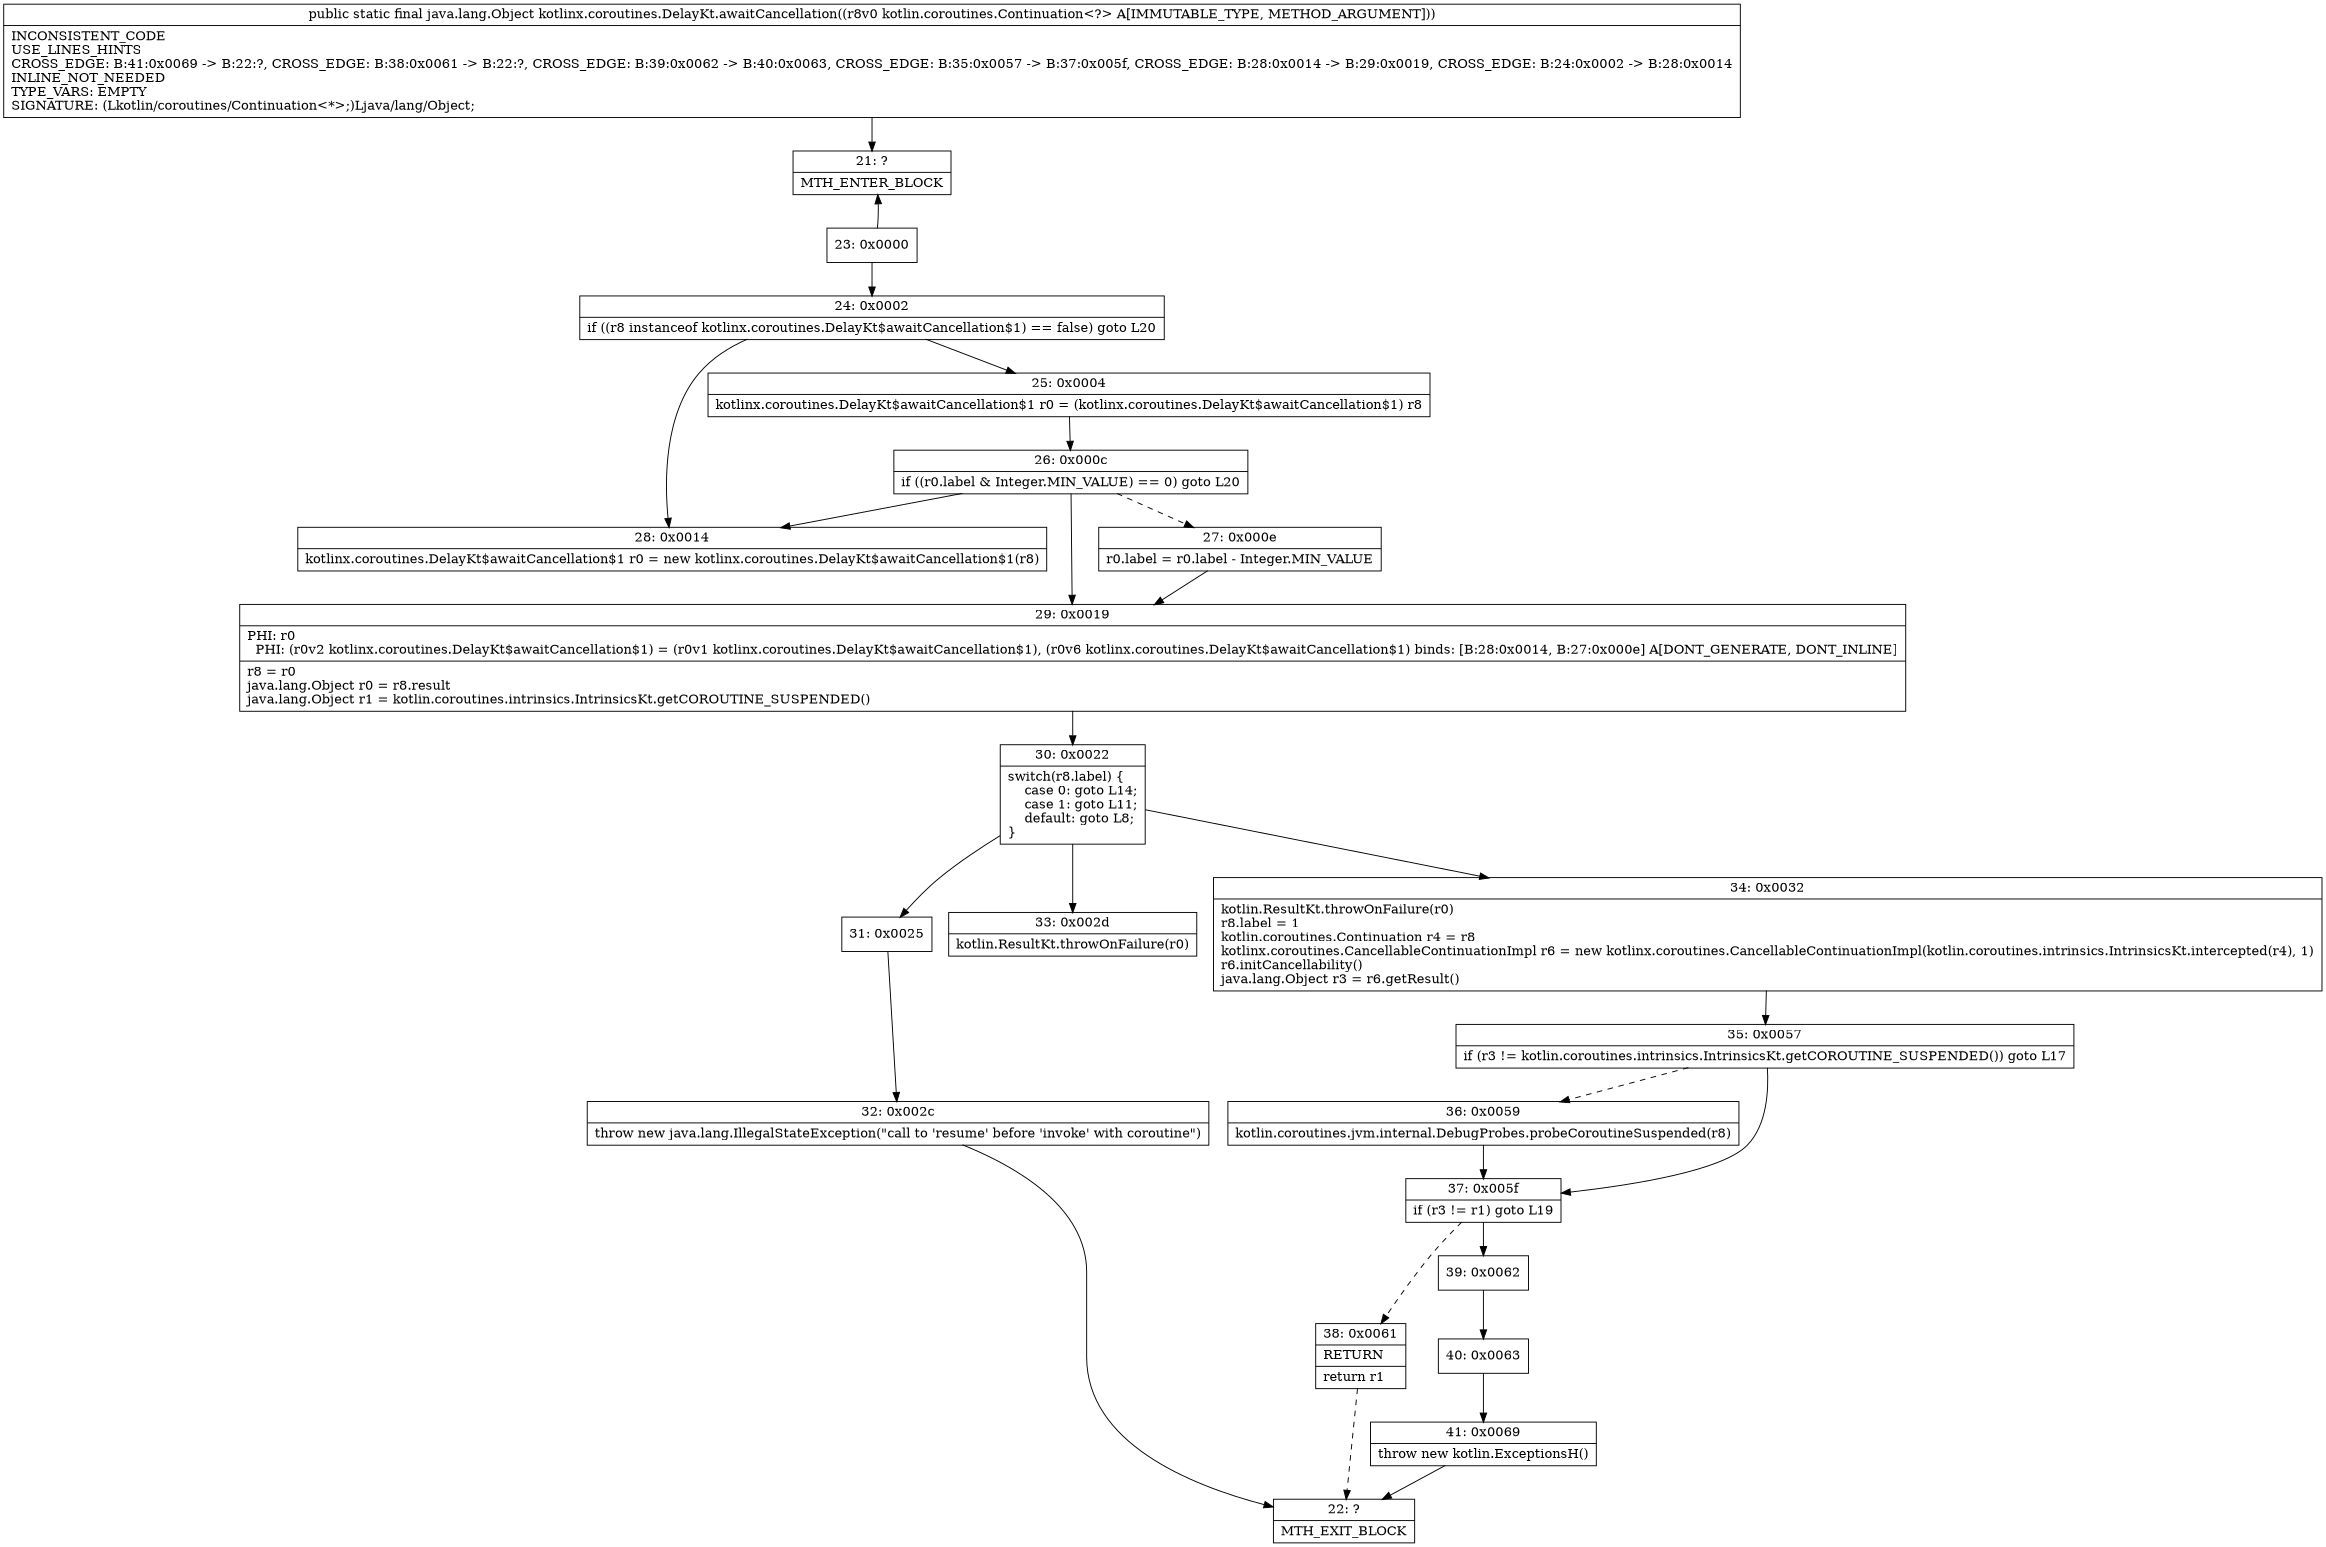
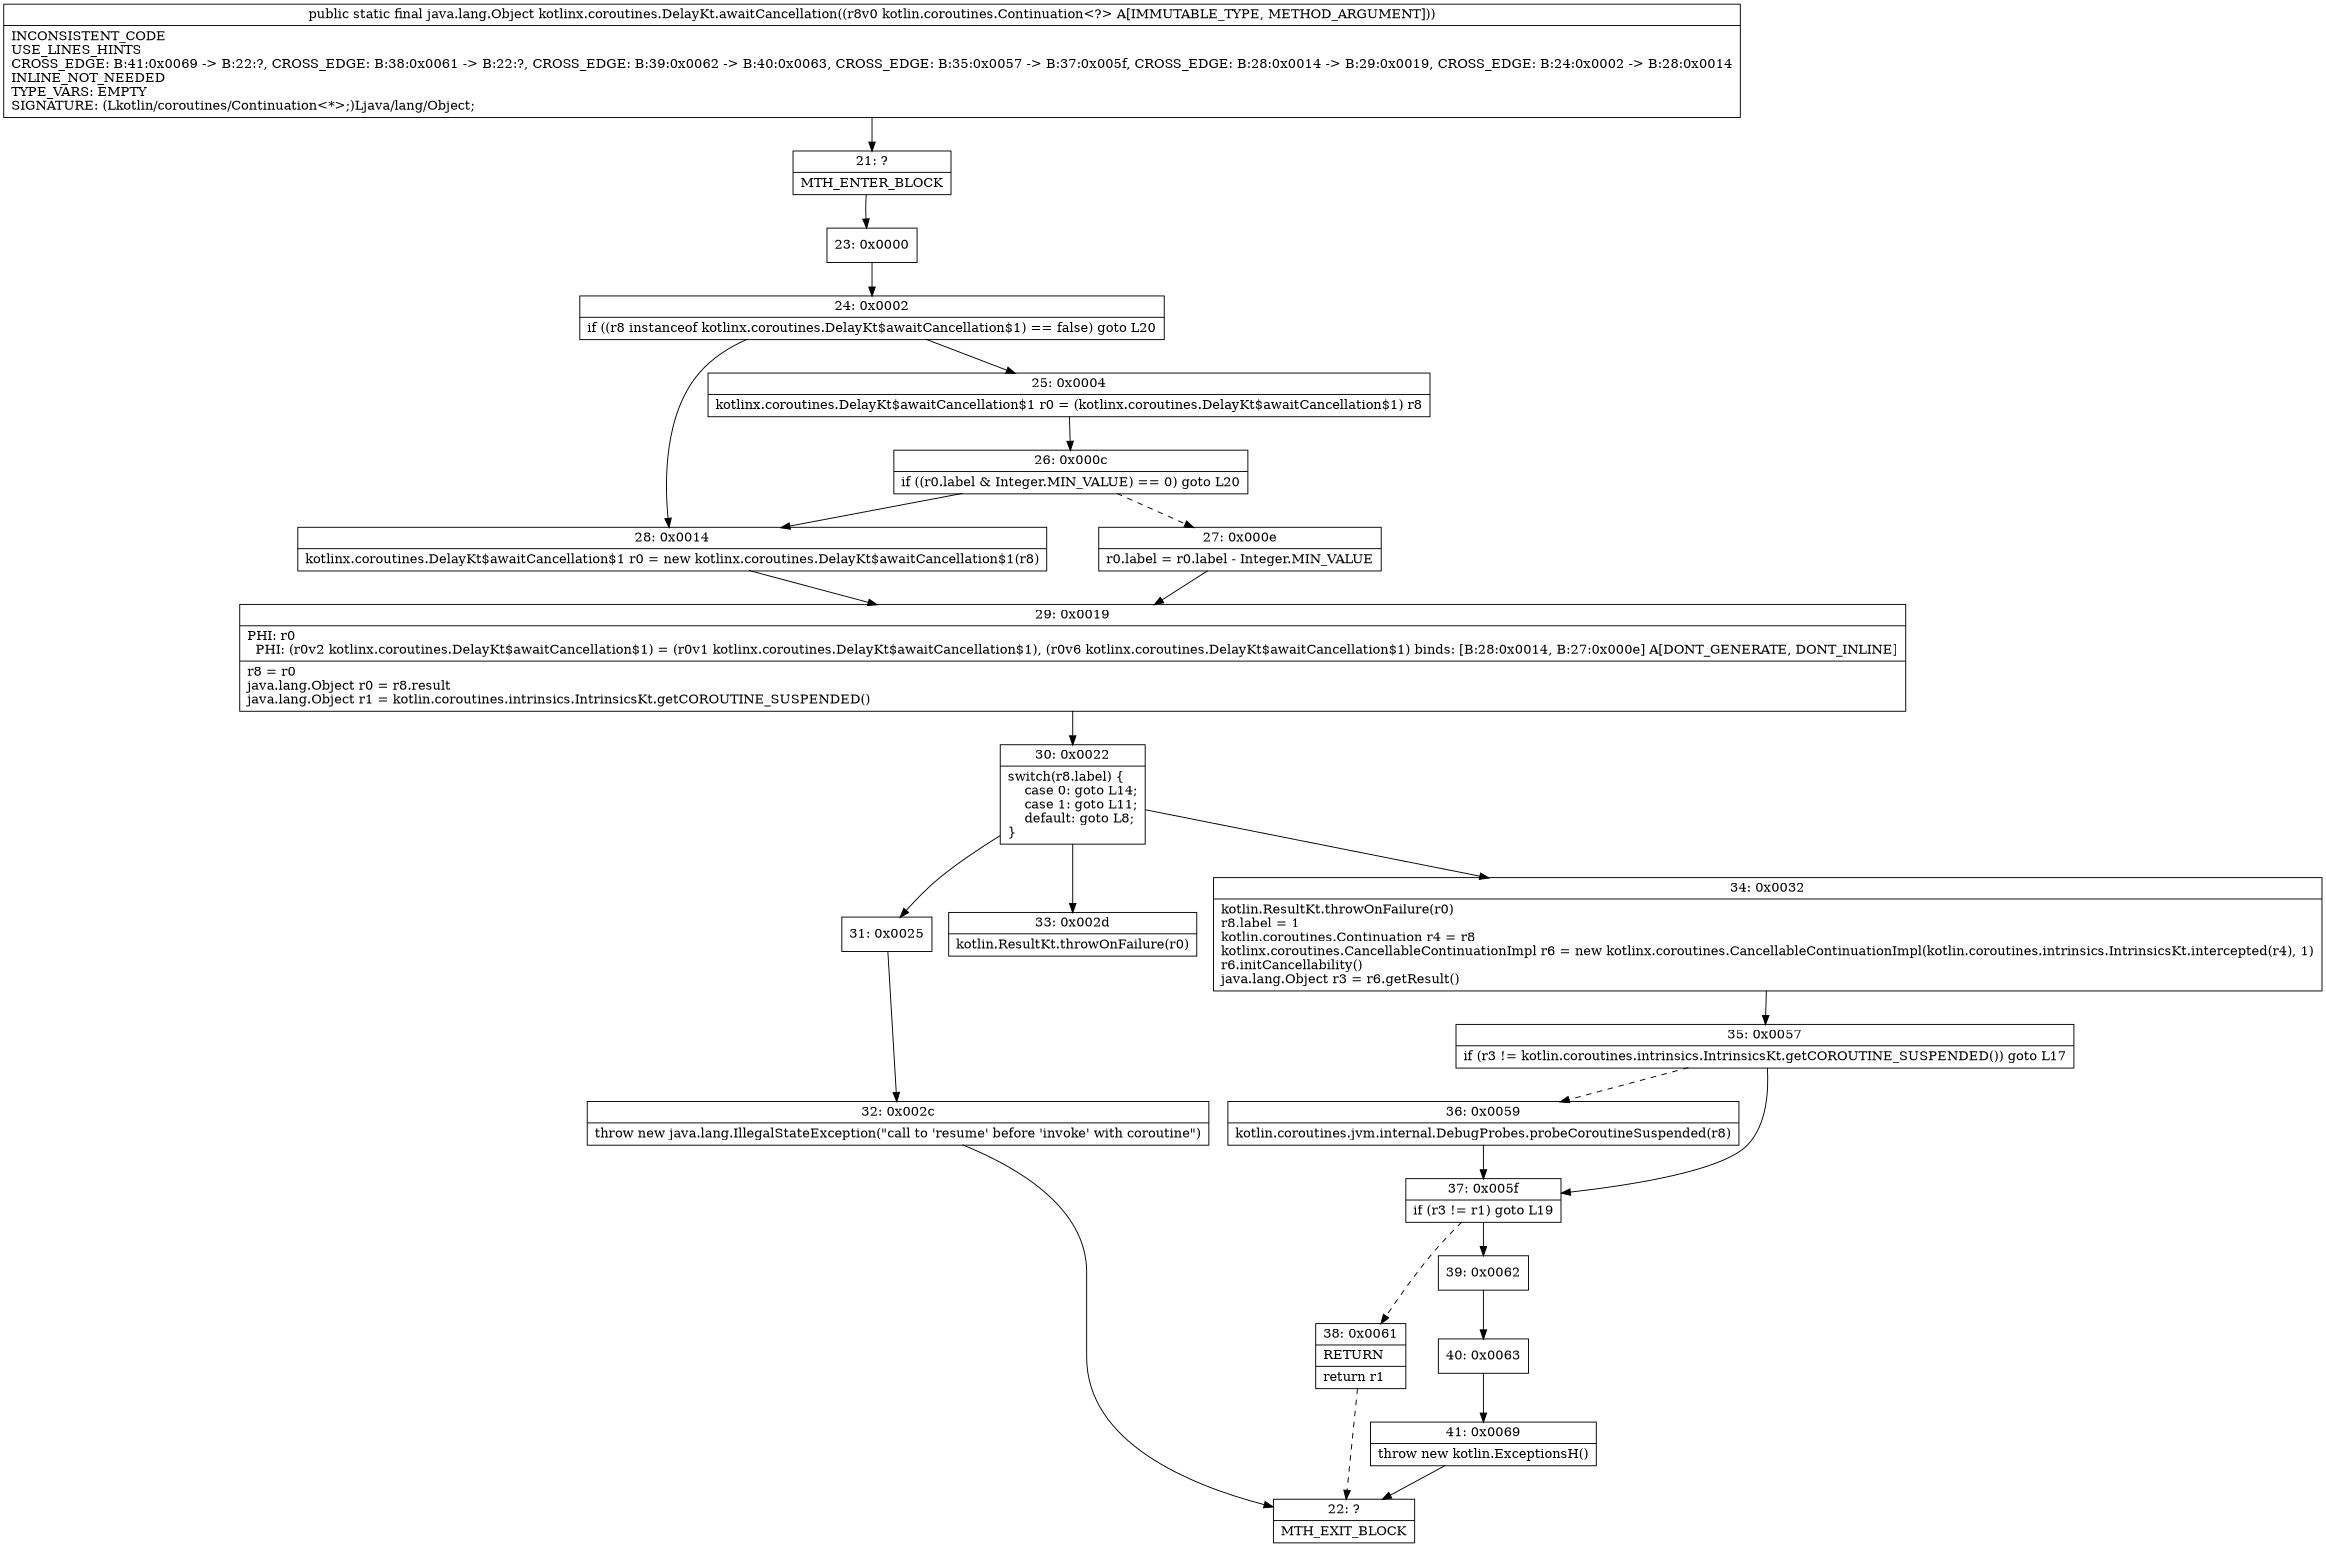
edge "23: 0x0000" -> "21: ?": reversed
edge "26: 0x000c" -> "29: 0x0019": now "28: 0x0014" -> "29: 0x0019"
